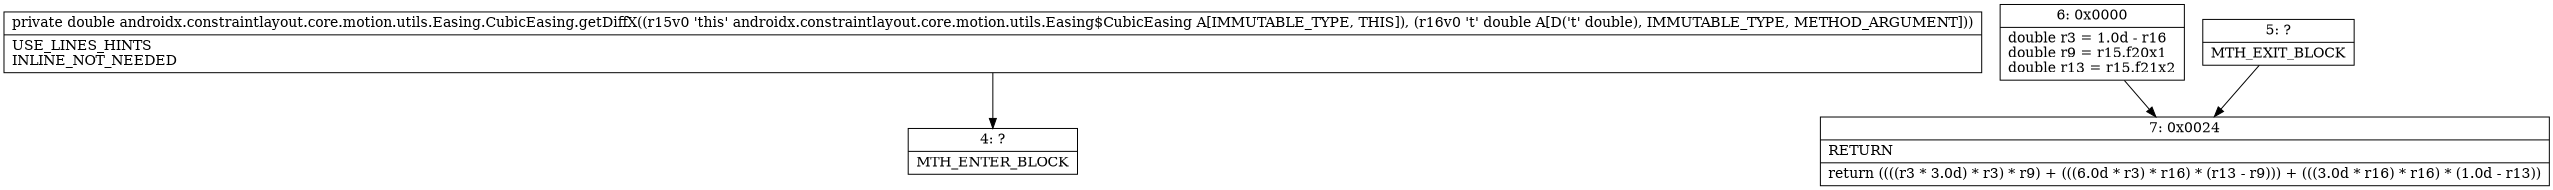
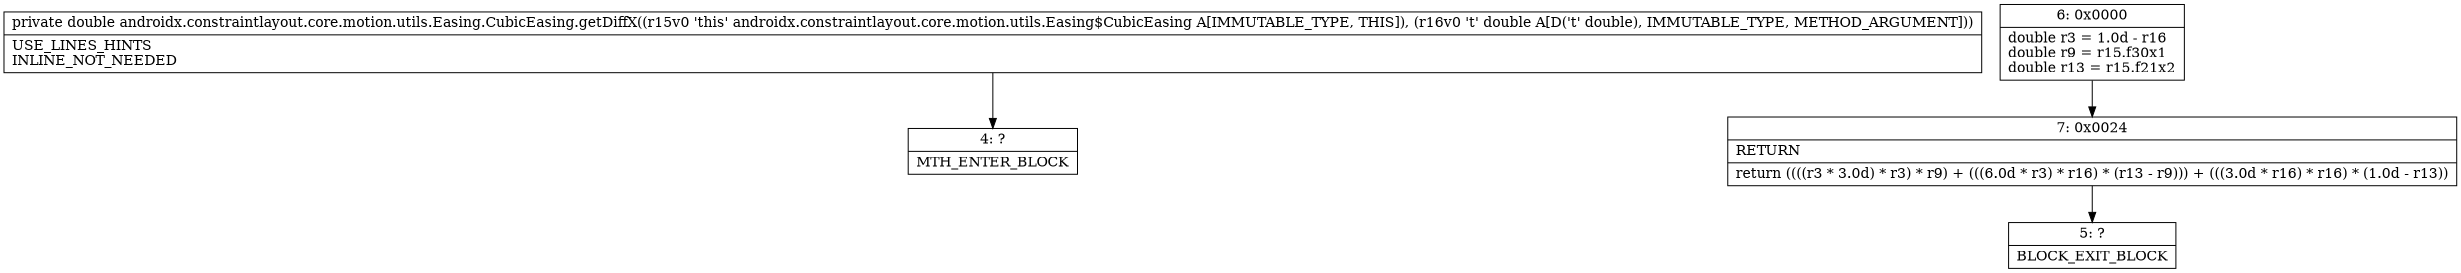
node "6: 0x0000": text "double r9 = r15.f20x1" -> "double r9 = r15.f30x1"
node "5: ?": text "MTH_EXIT_BLOCK" -> "BLOCK_EXIT_BLOCK"
edge "5: ?" -> "7: 0x0024": reversed
